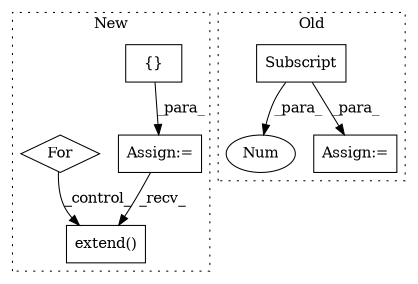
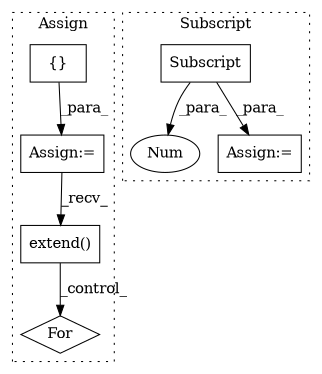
cluster "New": label "New" -> "Assign"
cluster "Old": label "Old" -> "Subscript"
edge "For" -> "extend()": reversed
